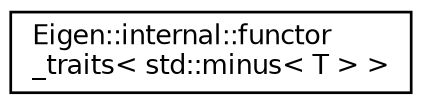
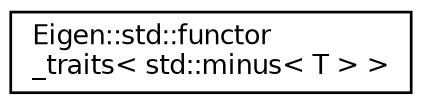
node "Eigen::internal::functor _traits< std::minus< T > >": label "Eigen::internal::functor _traits< std::minus< T > >" -> "Eigen::std::functor _traits< std::minus< T > >"
